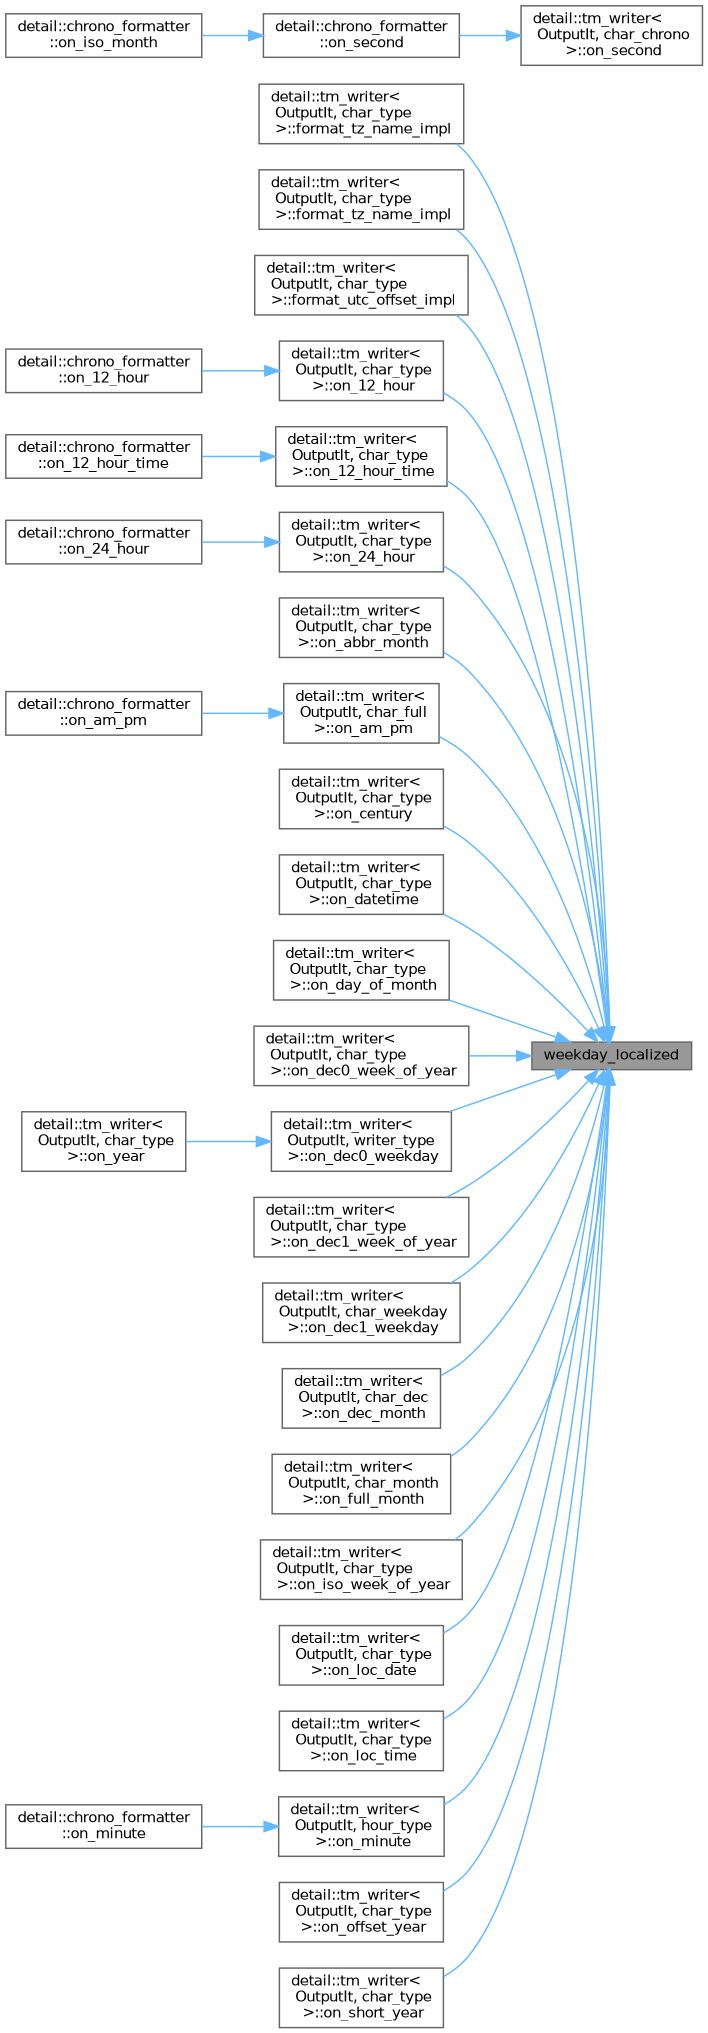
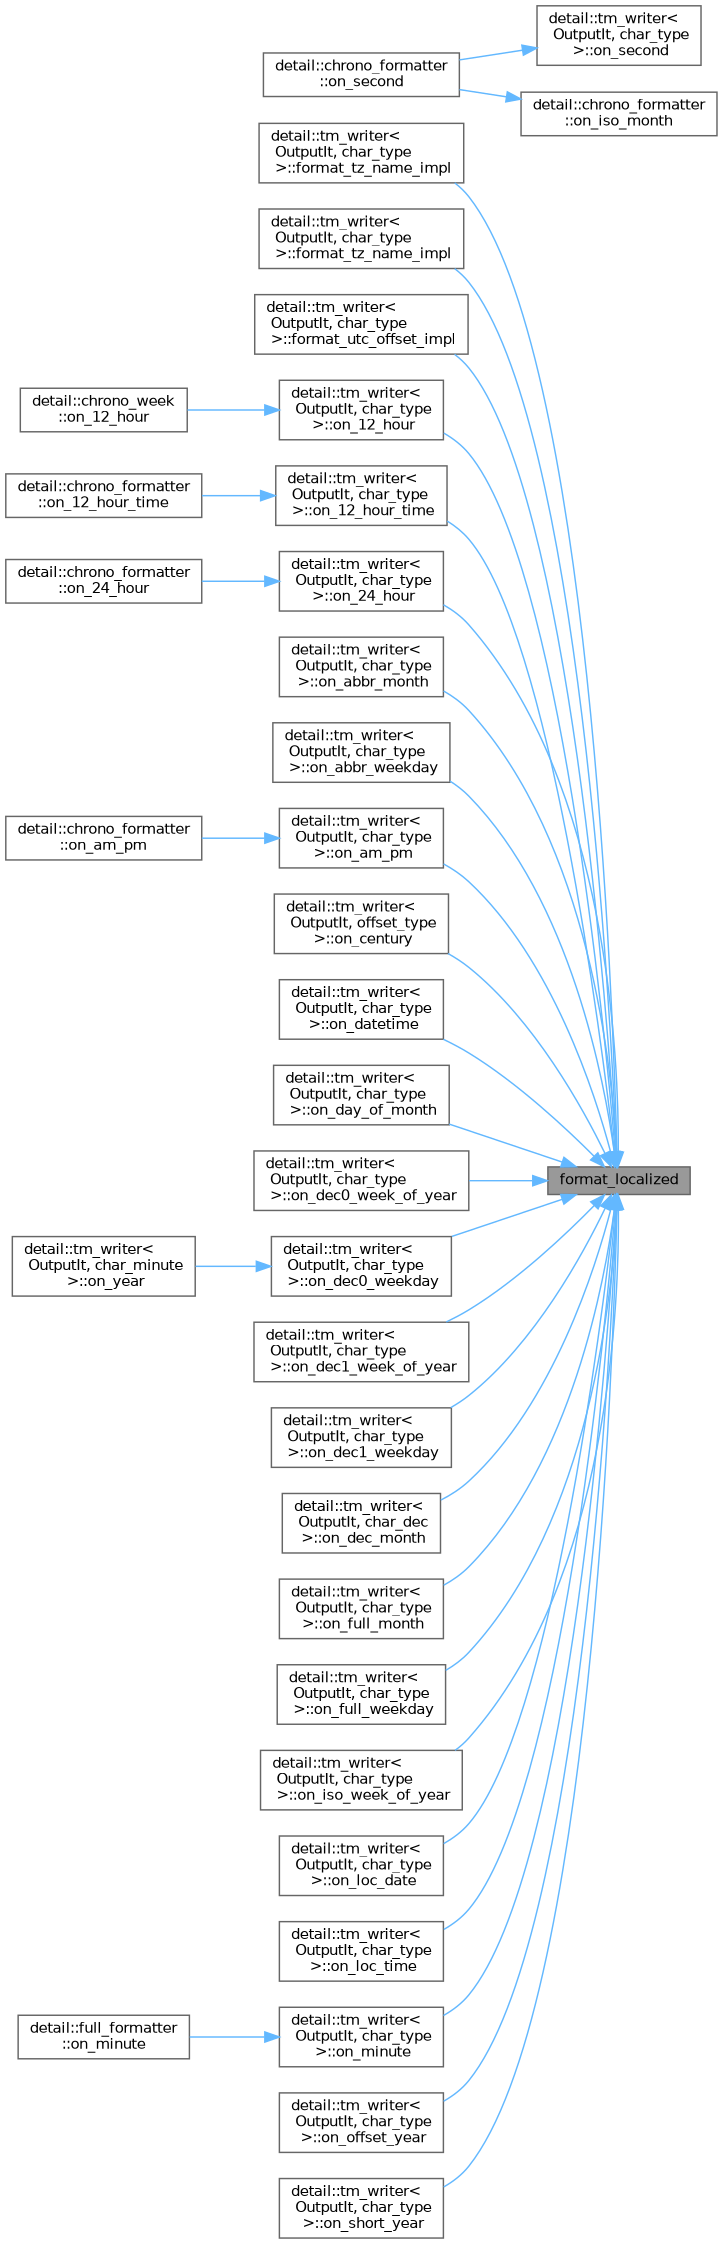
edge "detail::chrono_formatter ::on_iso_month" -> "detail::chrono_formatter ::on_second": reversed
node "detail::tm_writer< OutputIt, char_chrono >::on_second": label "detail::tm_writer< OutputIt, char_chrono >::on_second" -> "detail::tm_writer< OutputIt, char_type >::on_second"
node "detail::chrono_formatter ::on_12_hour": label "detail::chrono_formatter ::on_12_hour" -> "detail::chrono_week ::on_12_hour"
node "detail::tm_writer< OutputIt, char_full >::on_am_pm": label "detail::tm_writer< OutputIt, char_full >::on_am_pm" -> "detail::tm_writer< OutputIt, char_type >::on_am_pm"
node "detail::tm_writer< OutputIt, char_type >::on_abbr_weekday": added
node "detail::tm_writer< OutputIt, char_type >::on_century": label "detail::tm_writer< OutputIt, char_type >::on_century" -> "detail::tm_writer< OutputIt, offset_type >::on_century"
node "weekday_localized": label "weekday_localized" -> "format_localized"
node "detail::tm_writer< OutputIt, char_type >::on_year": label "detail::tm_writer< OutputIt, char_type >::on_year" -> "detail::tm_writer< OutputIt, char_minute >::on_year"
node "detail::tm_writer< OutputIt, writer_type >::on_dec0_weekday": label "detail::tm_writer< OutputIt, writer_type >::on_dec0_weekday" -> "detail::tm_writer< OutputIt, char_type >::on_dec0_weekday"
node "detail::tm_writer< OutputIt, char_weekday >::on_dec1_weekday": label "detail::tm_writer< OutputIt, char_weekday >::on_dec1_weekday" -> "detail::tm_writer< OutputIt, char_type >::on_dec1_weekday"
node "detail::tm_writer< OutputIt, char_month >::on_full_month": label "detail::tm_writer< OutputIt, char_month >::on_full_month" -> "detail::tm_writer< OutputIt, char_type >::on_full_month"
node "detail::tm_writer< OutputIt, char_type >::on_full_weekday": added
node "detail::chrono_formatter ::on_minute": label "detail::chrono_formatter ::on_minute" -> "detail::full_formatter ::on_minute"
node "detail::tm_writer< OutputIt, hour_type >::on_minute": label "detail::tm_writer< OutputIt, hour_type >::on_minute" -> "detail::tm_writer< OutputIt, char_type >::on_minute"
